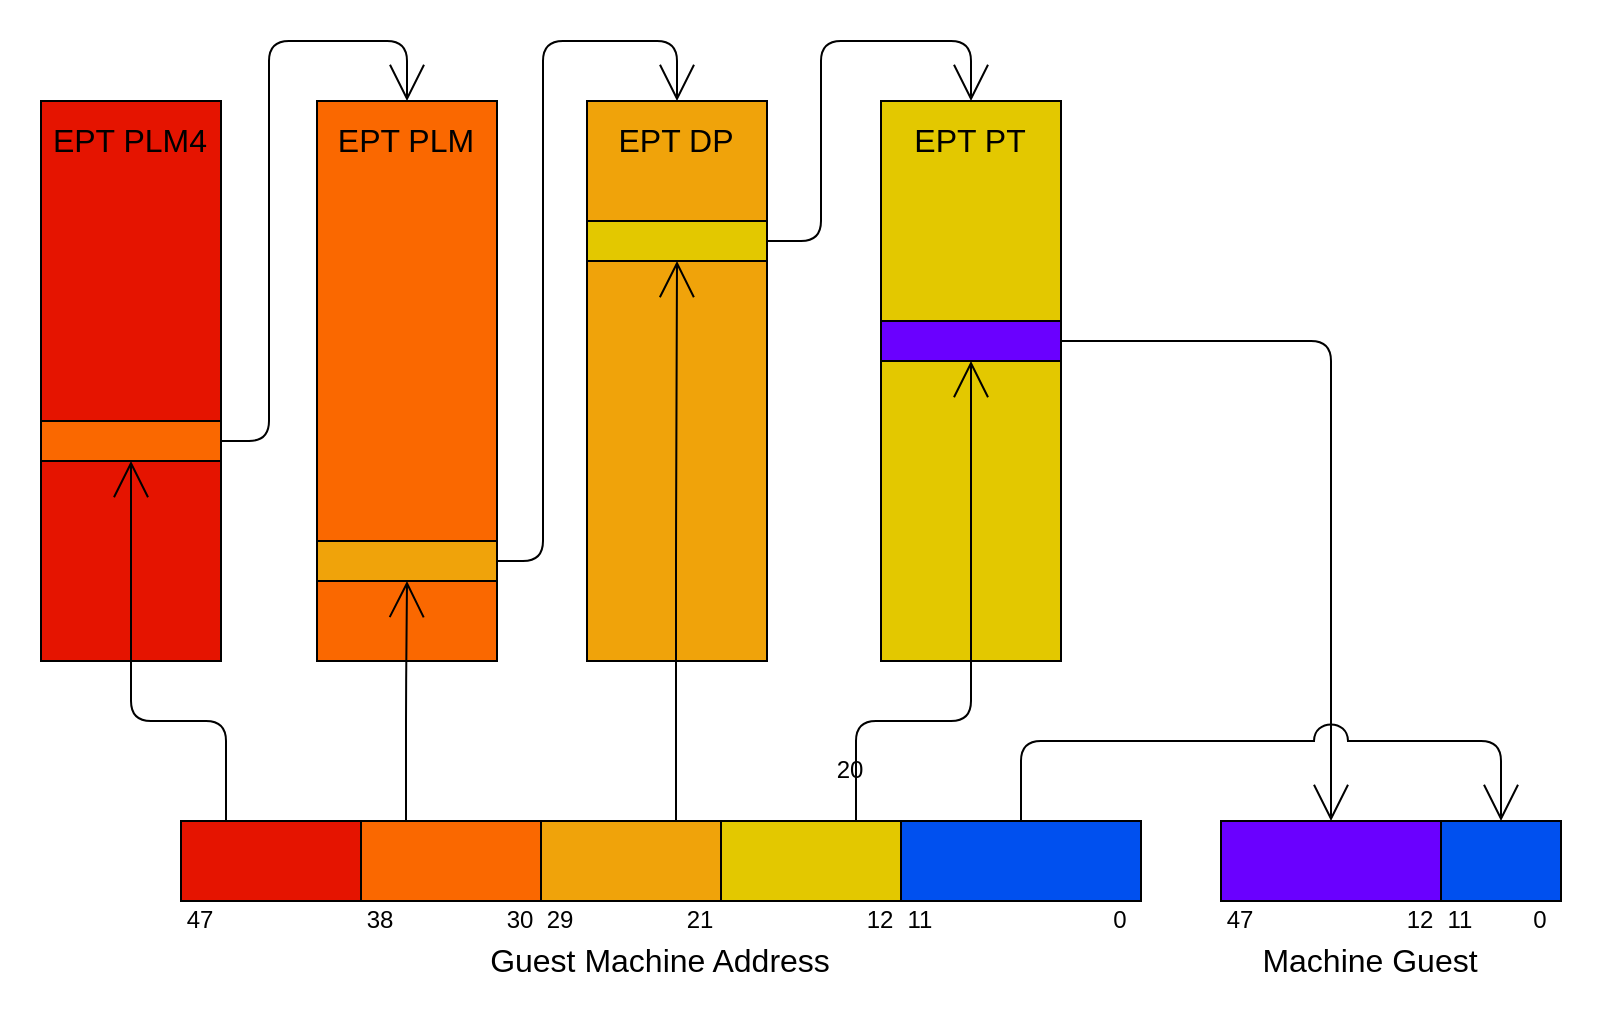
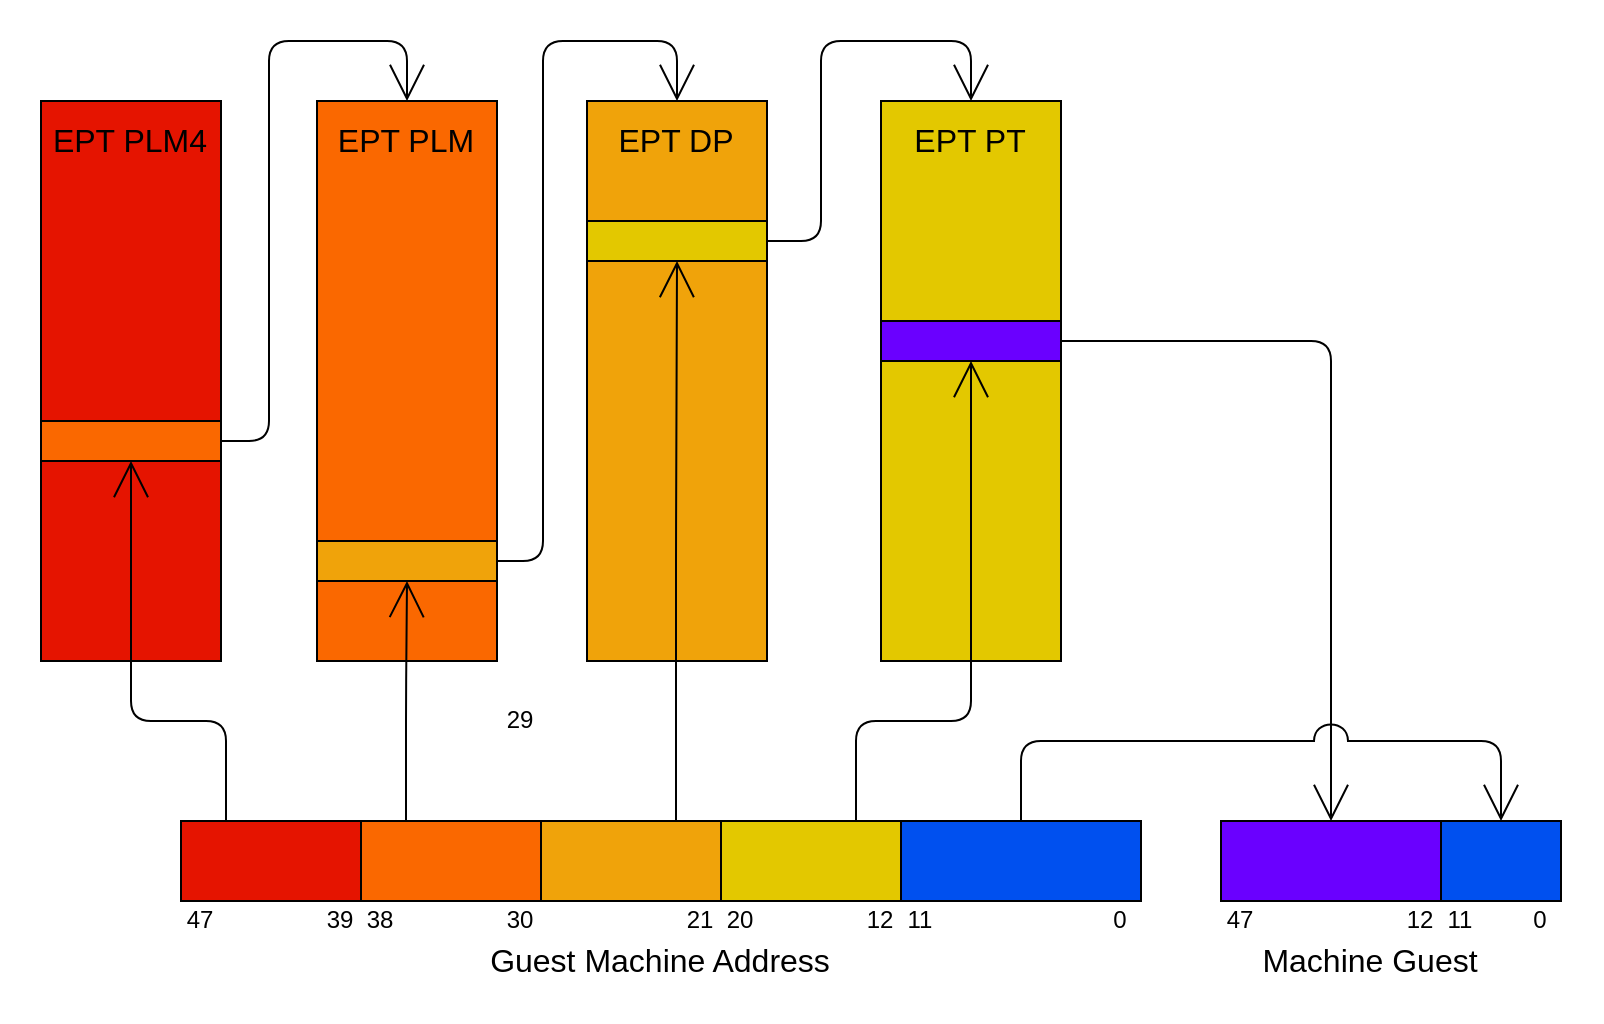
node "20": moved (851, 771) -> (741, 921)
node "39": added
node "29": moved (561, 921) -> (521, 721)
